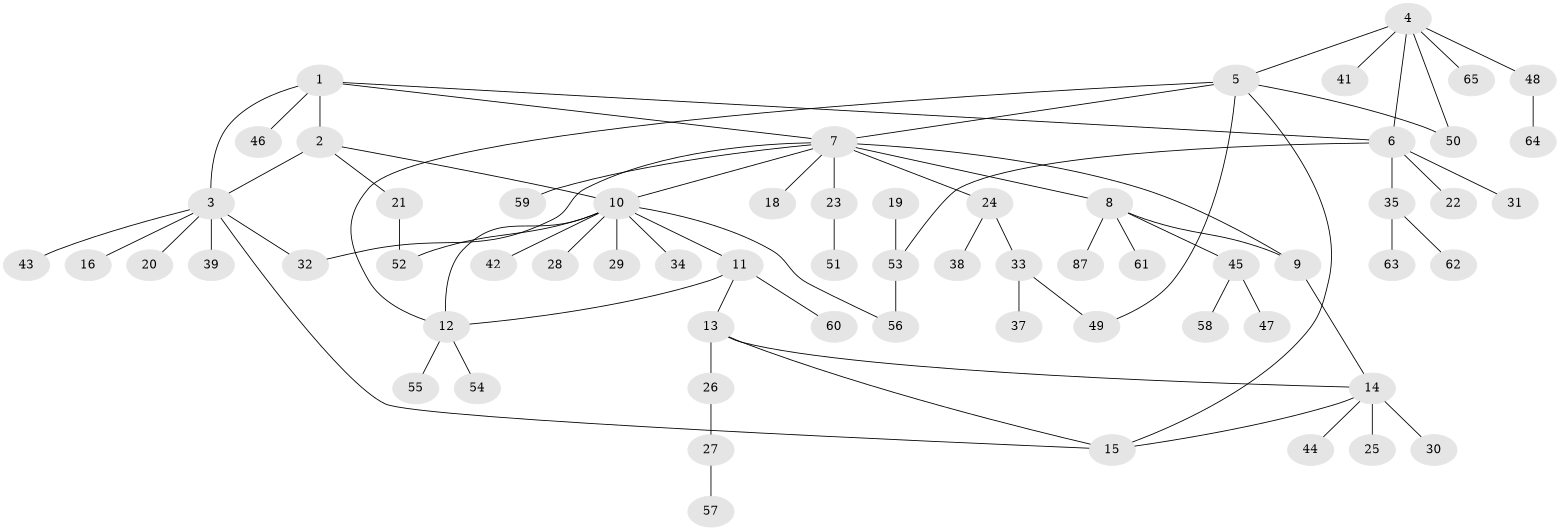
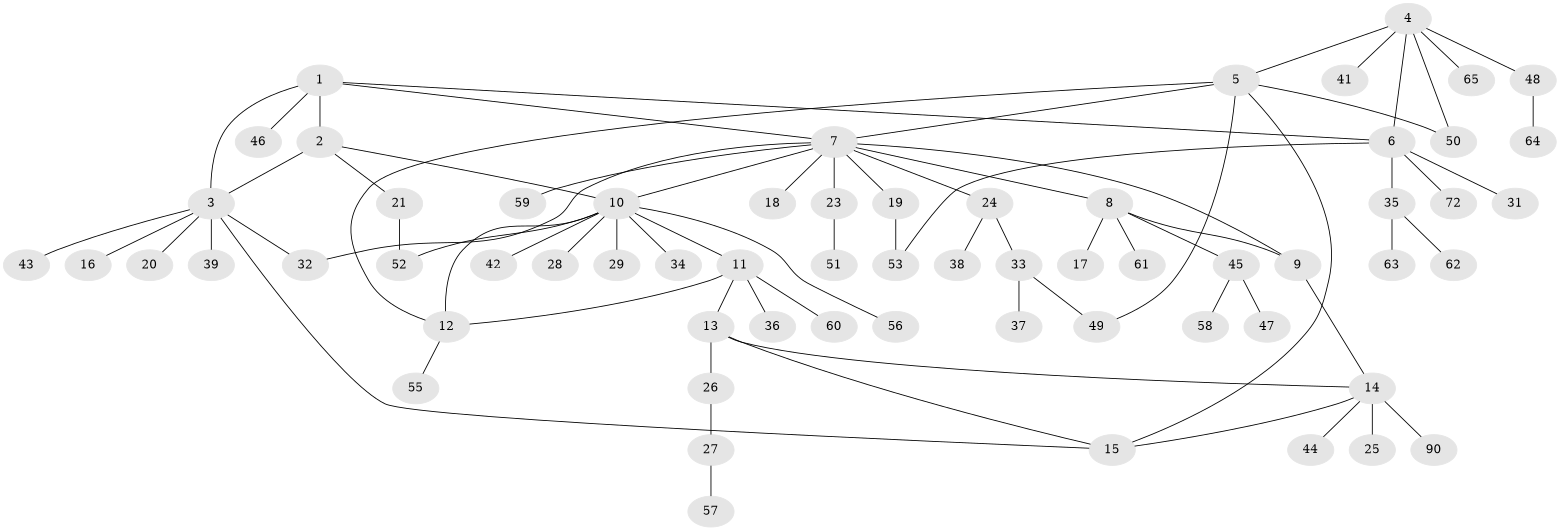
edge "7" -- "19": added
node "22": label "22" -> "72"
node "87": label "87" -> "17"
edge "53" -- "56": removed
node "36": added
node "54": removed
node "30": label "30" -> "90"
